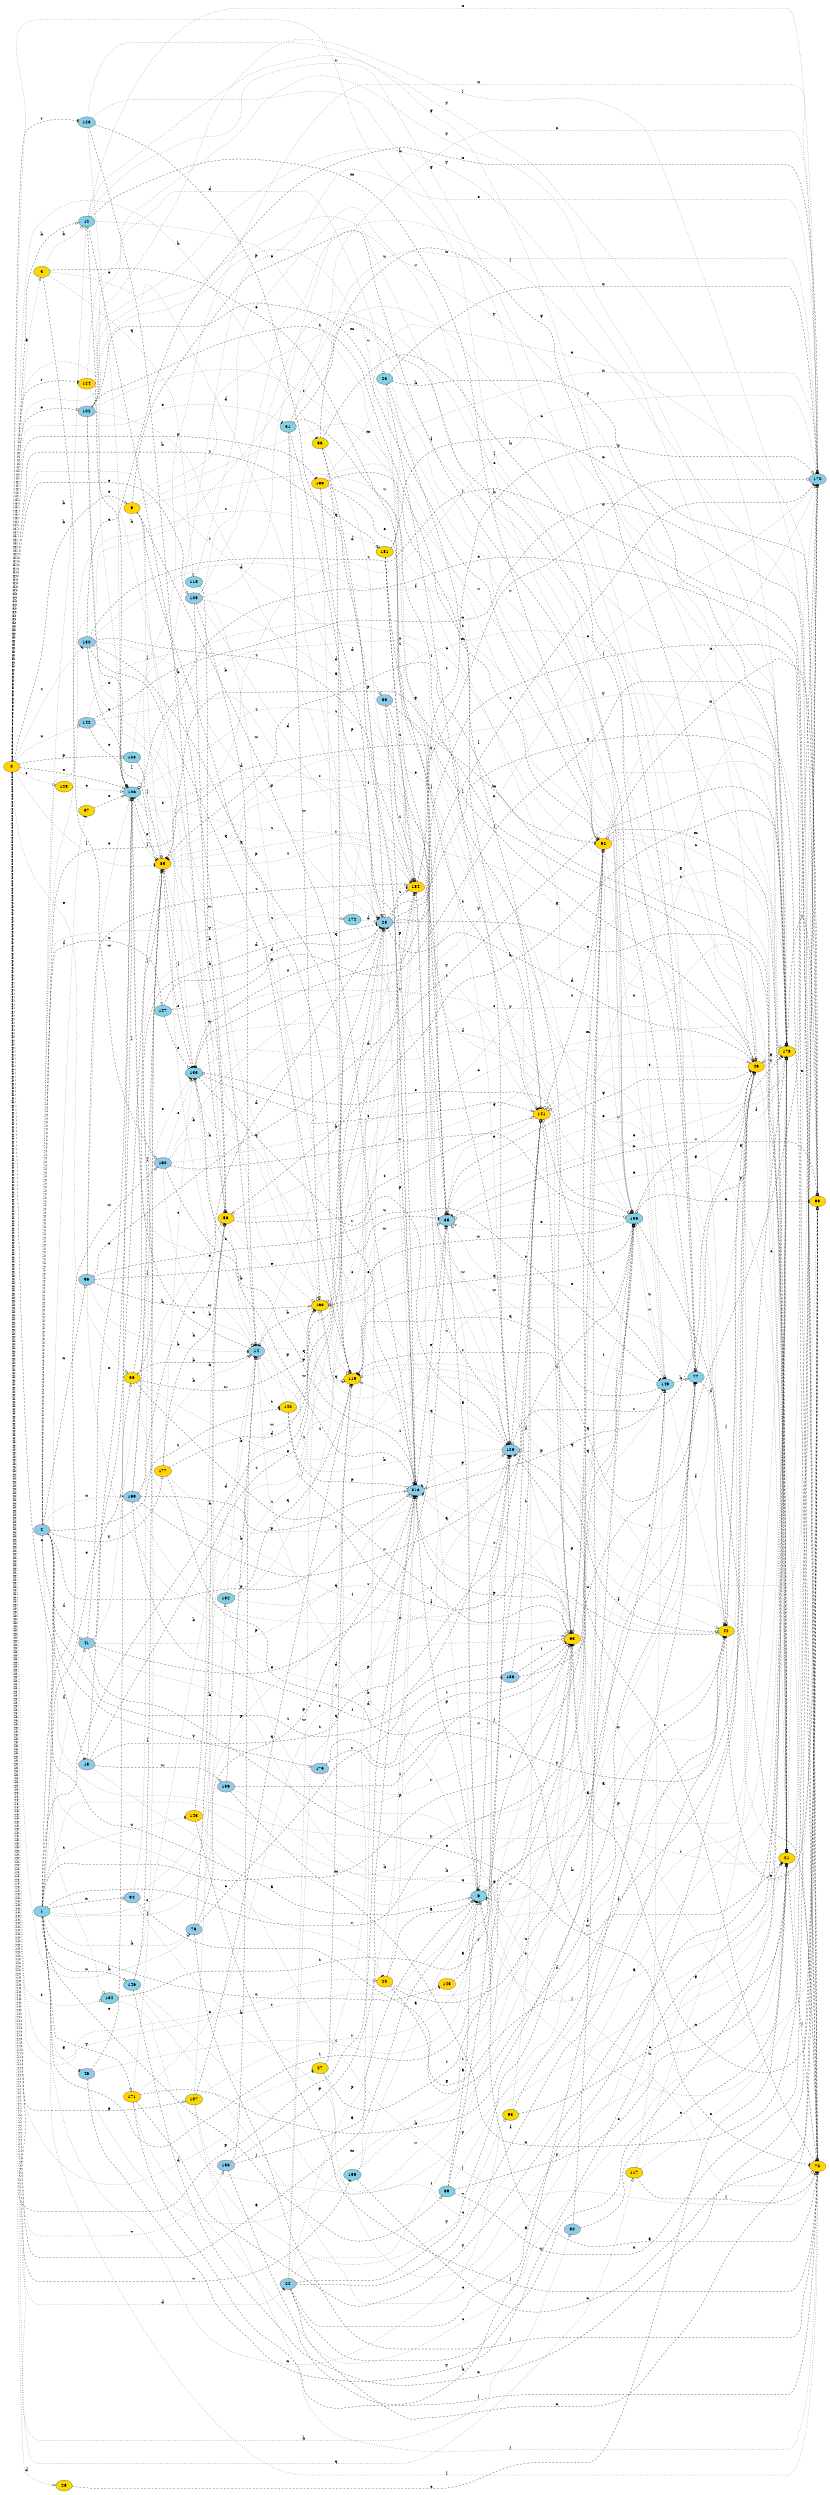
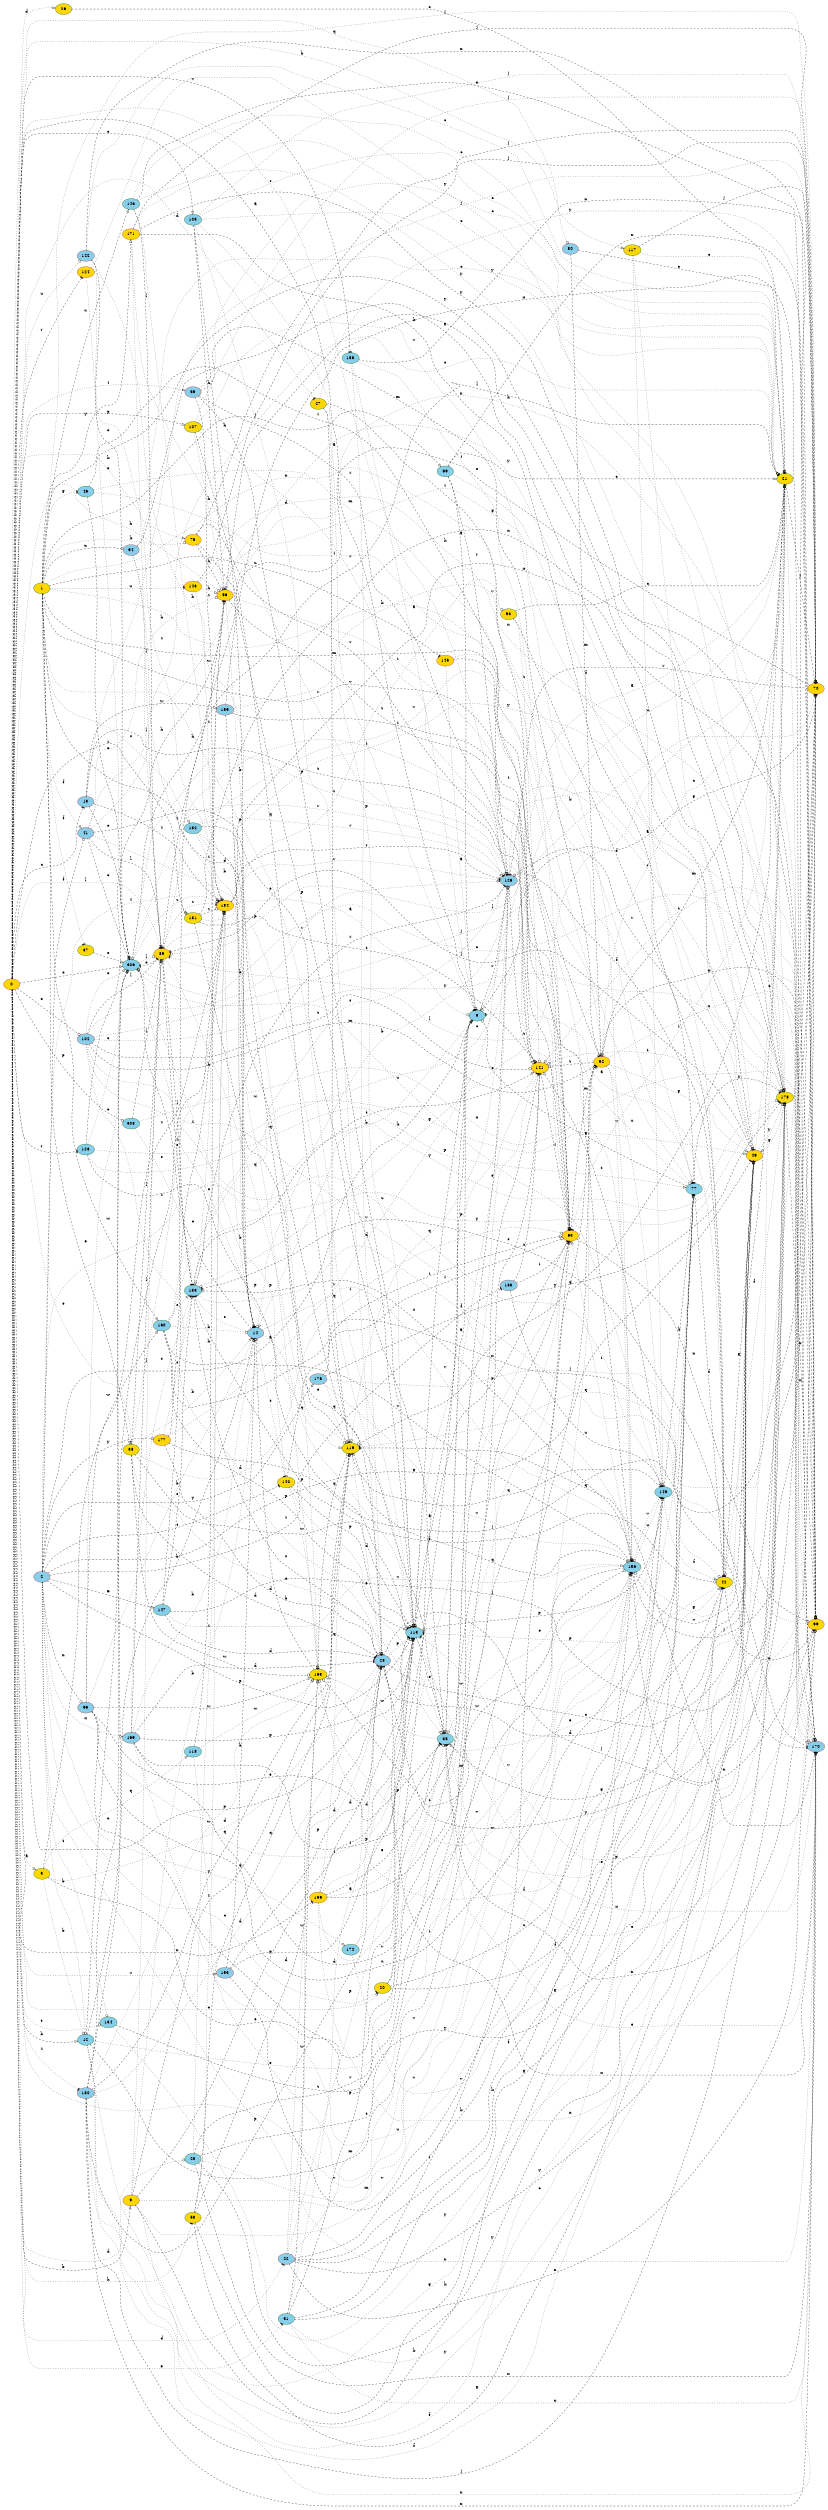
node "105": color brown -> darkgreen
node "108": label "108" -> "308"
node "128": removed
node "106": label "106" -> "306"
edge "160" -> "170": style dotted -> dashed
edge "28" -> "184": now "147" -> "184"
edge "178" -> "99": label "j" -> "n"
edge "142" -> "163": arrowhead odot -> onormal
edge "21" -> "170": arrowhead tee -> odot
node "160": color brown -> darkgreen
edge "33" -> "14": style dashed -> dotted
node "513": label "513" -> "113"
edge "21" -> "119": style dotted -> dashed
edge "41" -> "21": style dashed -> dotted
edge "159" -> "49": label "g" -> "v"
edge "27" -> "178": now "27" -> "99"
node "1": fillcolor skyblue -> gold
edge "50" -> "92": label "w" -> "m"
node "76": fillcolor skyblue -> gold
node "20": color brown -> darkgreen
node "46": color brown -> darkgreen
